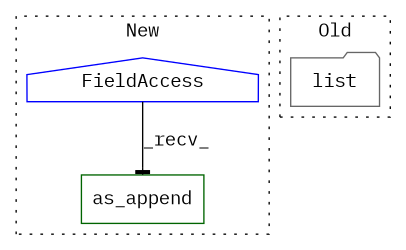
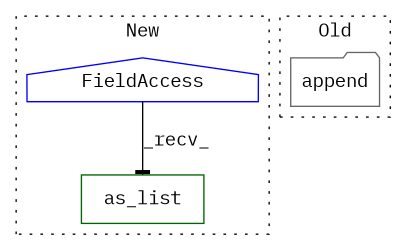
node "list": label "list" -> "append"
node "as_append": label "as_append" -> "as_list"
